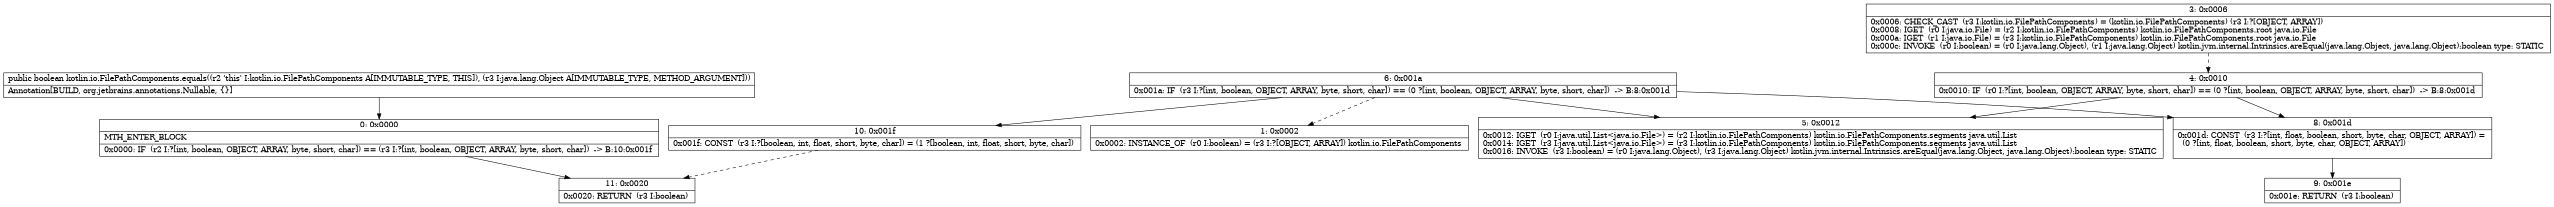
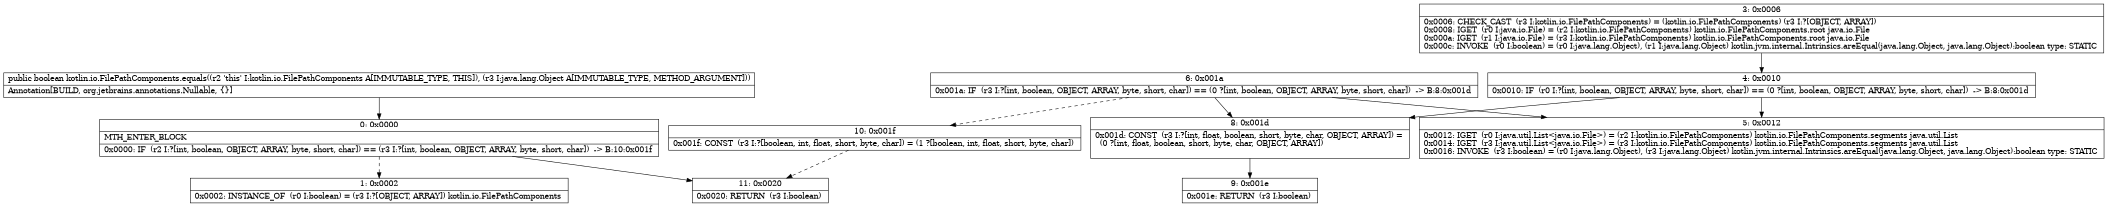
edge "3: 0x0006" -> "4: 0x0010": style dashed -> solid
edge "6: 0x001a" -> "1: 0x0002": now "0: 0x0000" -> "1: 0x0002"
edge "6: 0x001a" -> "10: 0x001f": style solid -> dashed
